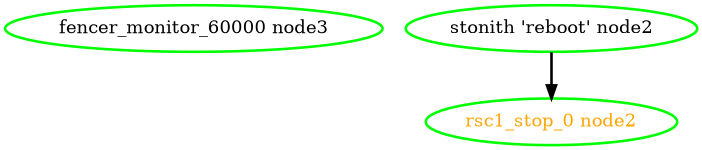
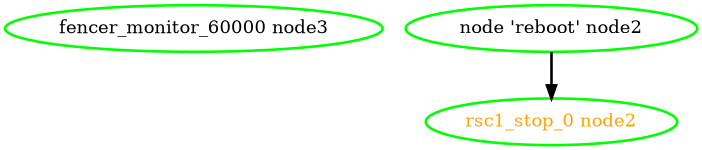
node "stonith 'reboot' node2": label "stonith 'reboot' node2" -> "node 'reboot' node2"
